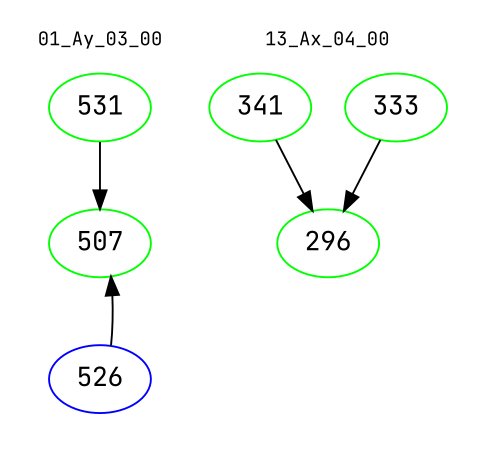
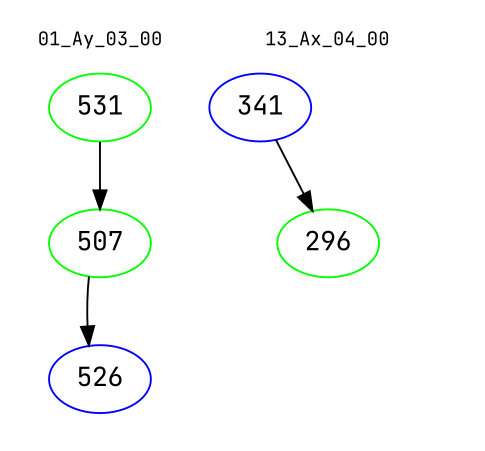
node "341": color green -> blue
node "333": removed
edge "526" -> "507": reversed
